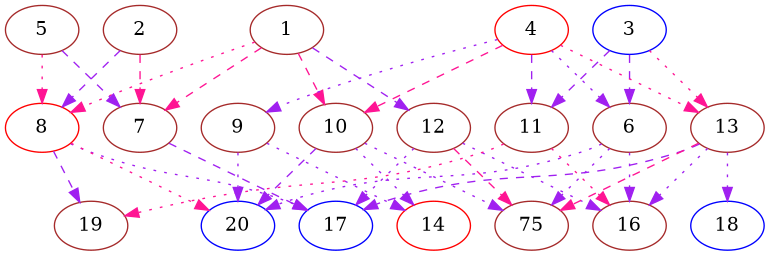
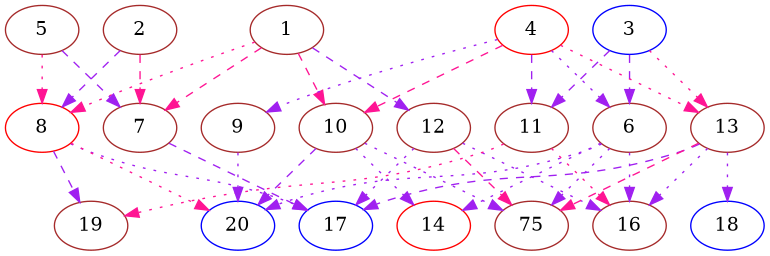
edge "9" -> "14": now "6" -> "14"
